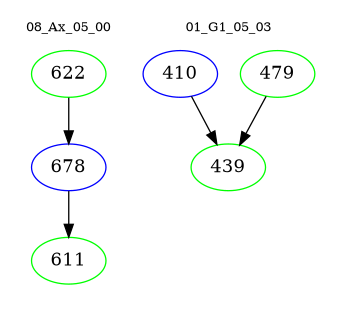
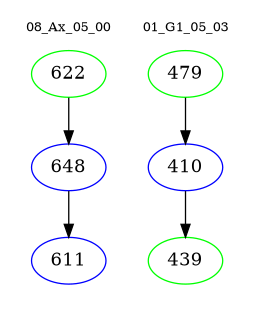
edge "479" -> "439": now "479" -> "410"
node "678": label "678" -> "648"
node "611": color green -> blue
